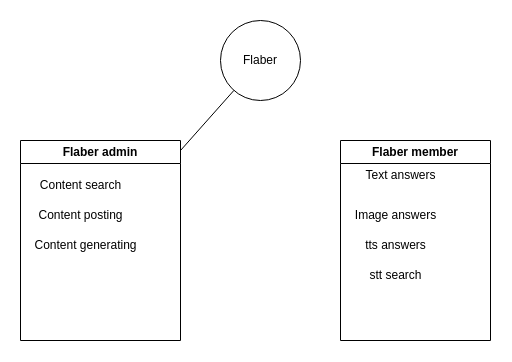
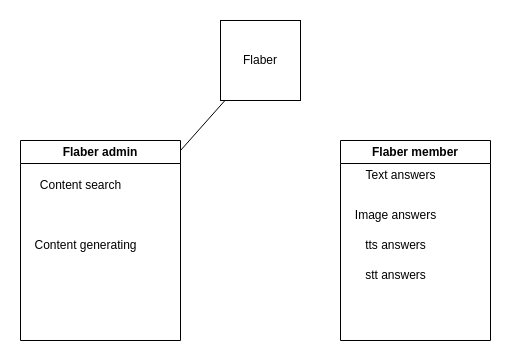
node "Flaber": shape ellipse -> rectangle
node "Content posting": removed
node "stt search": label "stt search" -> "stt answers"
